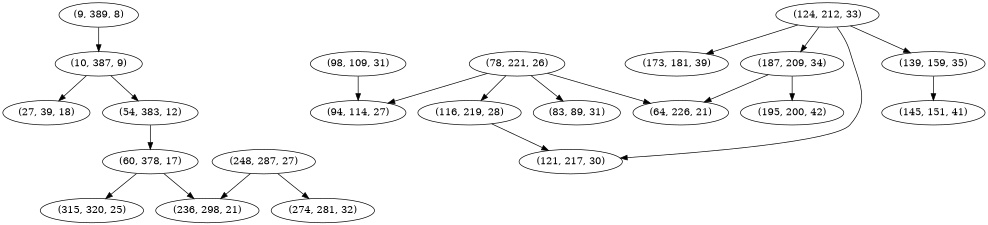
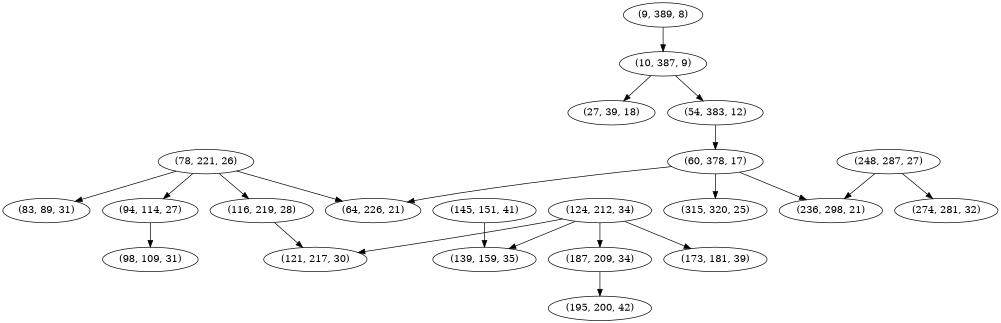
node "(124, 212, 33)": label "(124, 212, 33)" -> "(124, 212, 34)"
edge "(98, 109, 31)" -> "(94, 114, 27)": reversed
edge "(139, 159, 35)" -> "(145, 151, 41)": reversed
edge "(187, 209, 34)" -> "(64, 226, 21)": now "(60, 378, 17)" -> "(64, 226, 21)"
